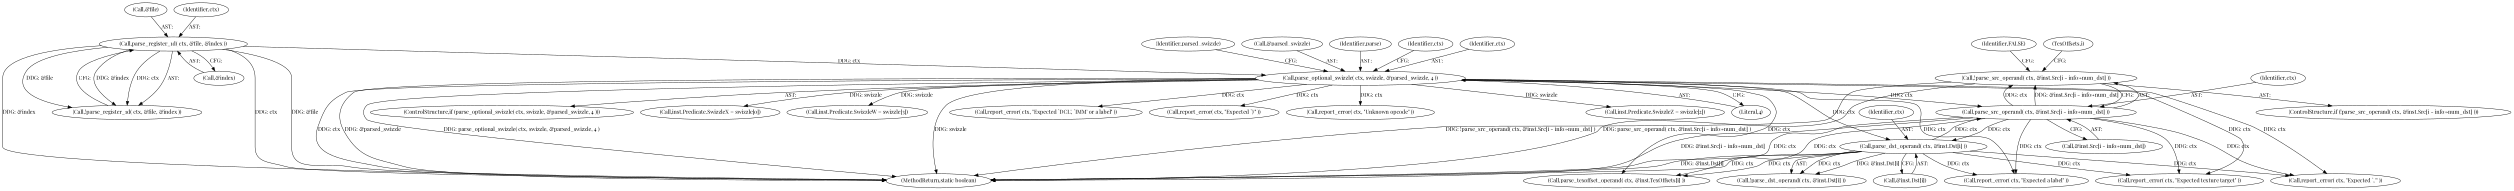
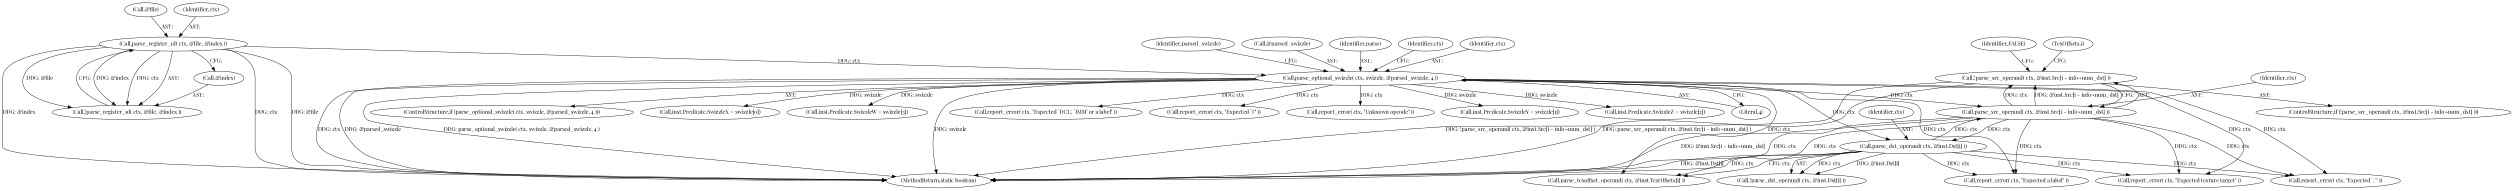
edge "(Call,&index)" -> "(Call,parse_register_1d( ctx, &file, &index ))": now "(Call,&index)" -> "(Call,!parse_register_1d( ctx, &file, &index ))"
node "(Call,inst.Predicate.SwizzleY = swizzle[1])": added
node "(Call,&inst.Src[i - info->num_dst])": removed
edge "(Call,parse_dst_operand( ctx, &inst.Dst[i] ))" -> "(Call,parse_texoffset_operand( ctx, &inst.TexOffsets[i] ))": label "DDG: ctx" -> "CFG: ctx"
node "(Call,&inst.Dst[i])": removed
